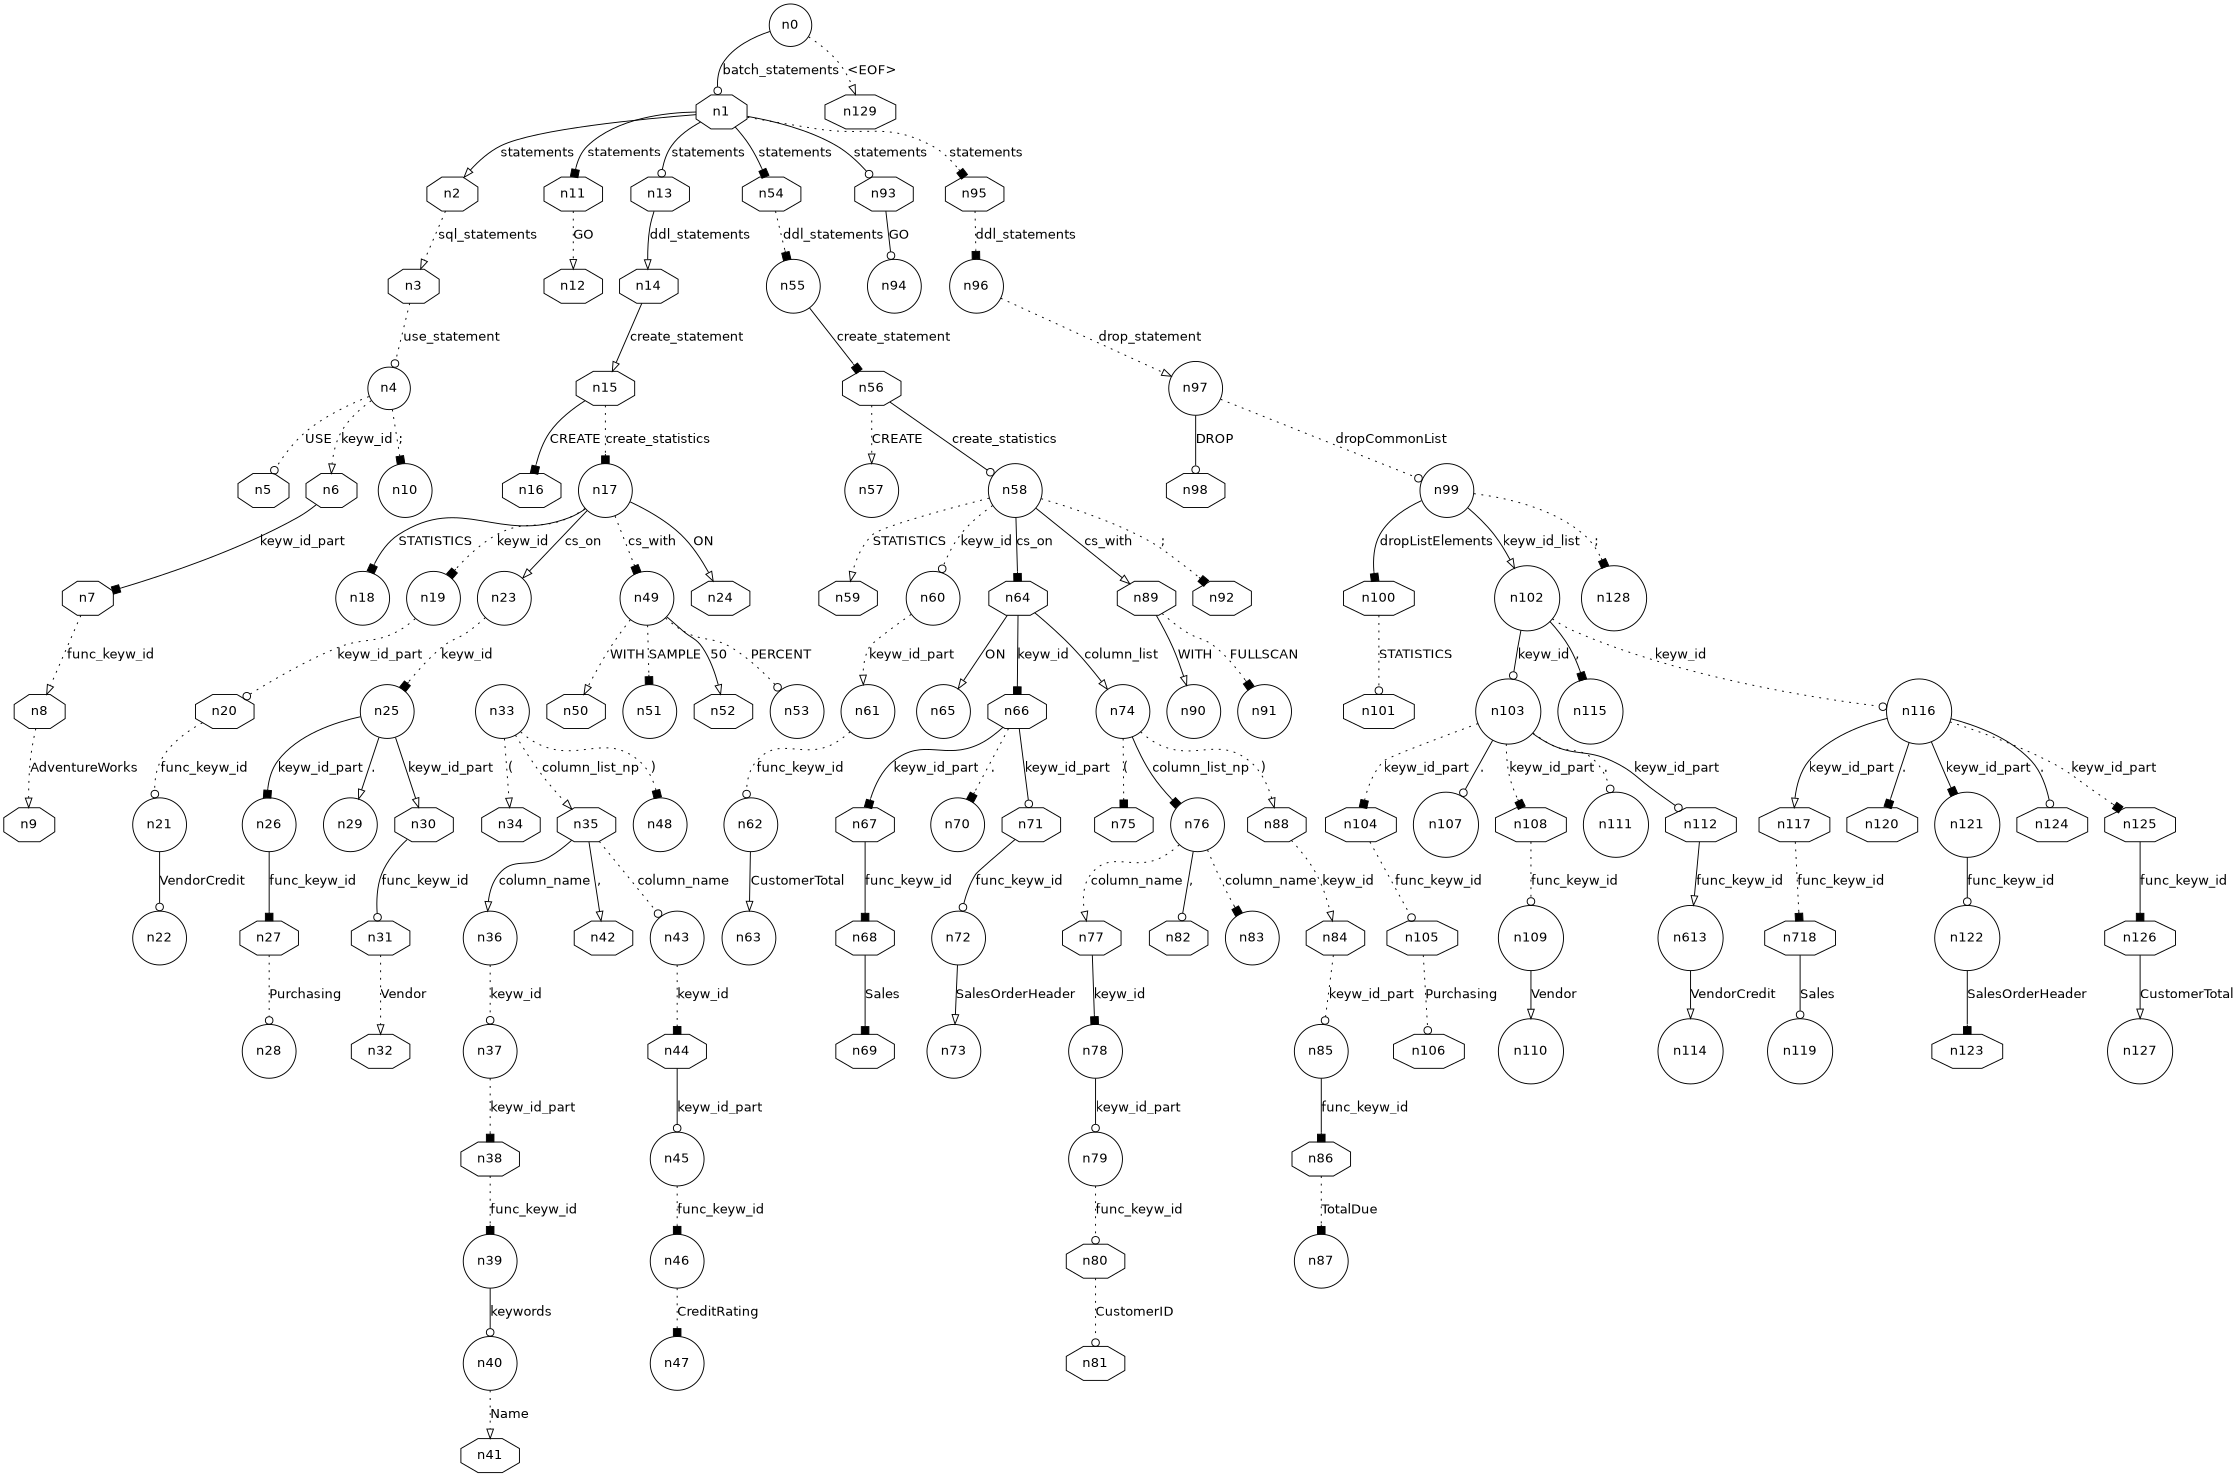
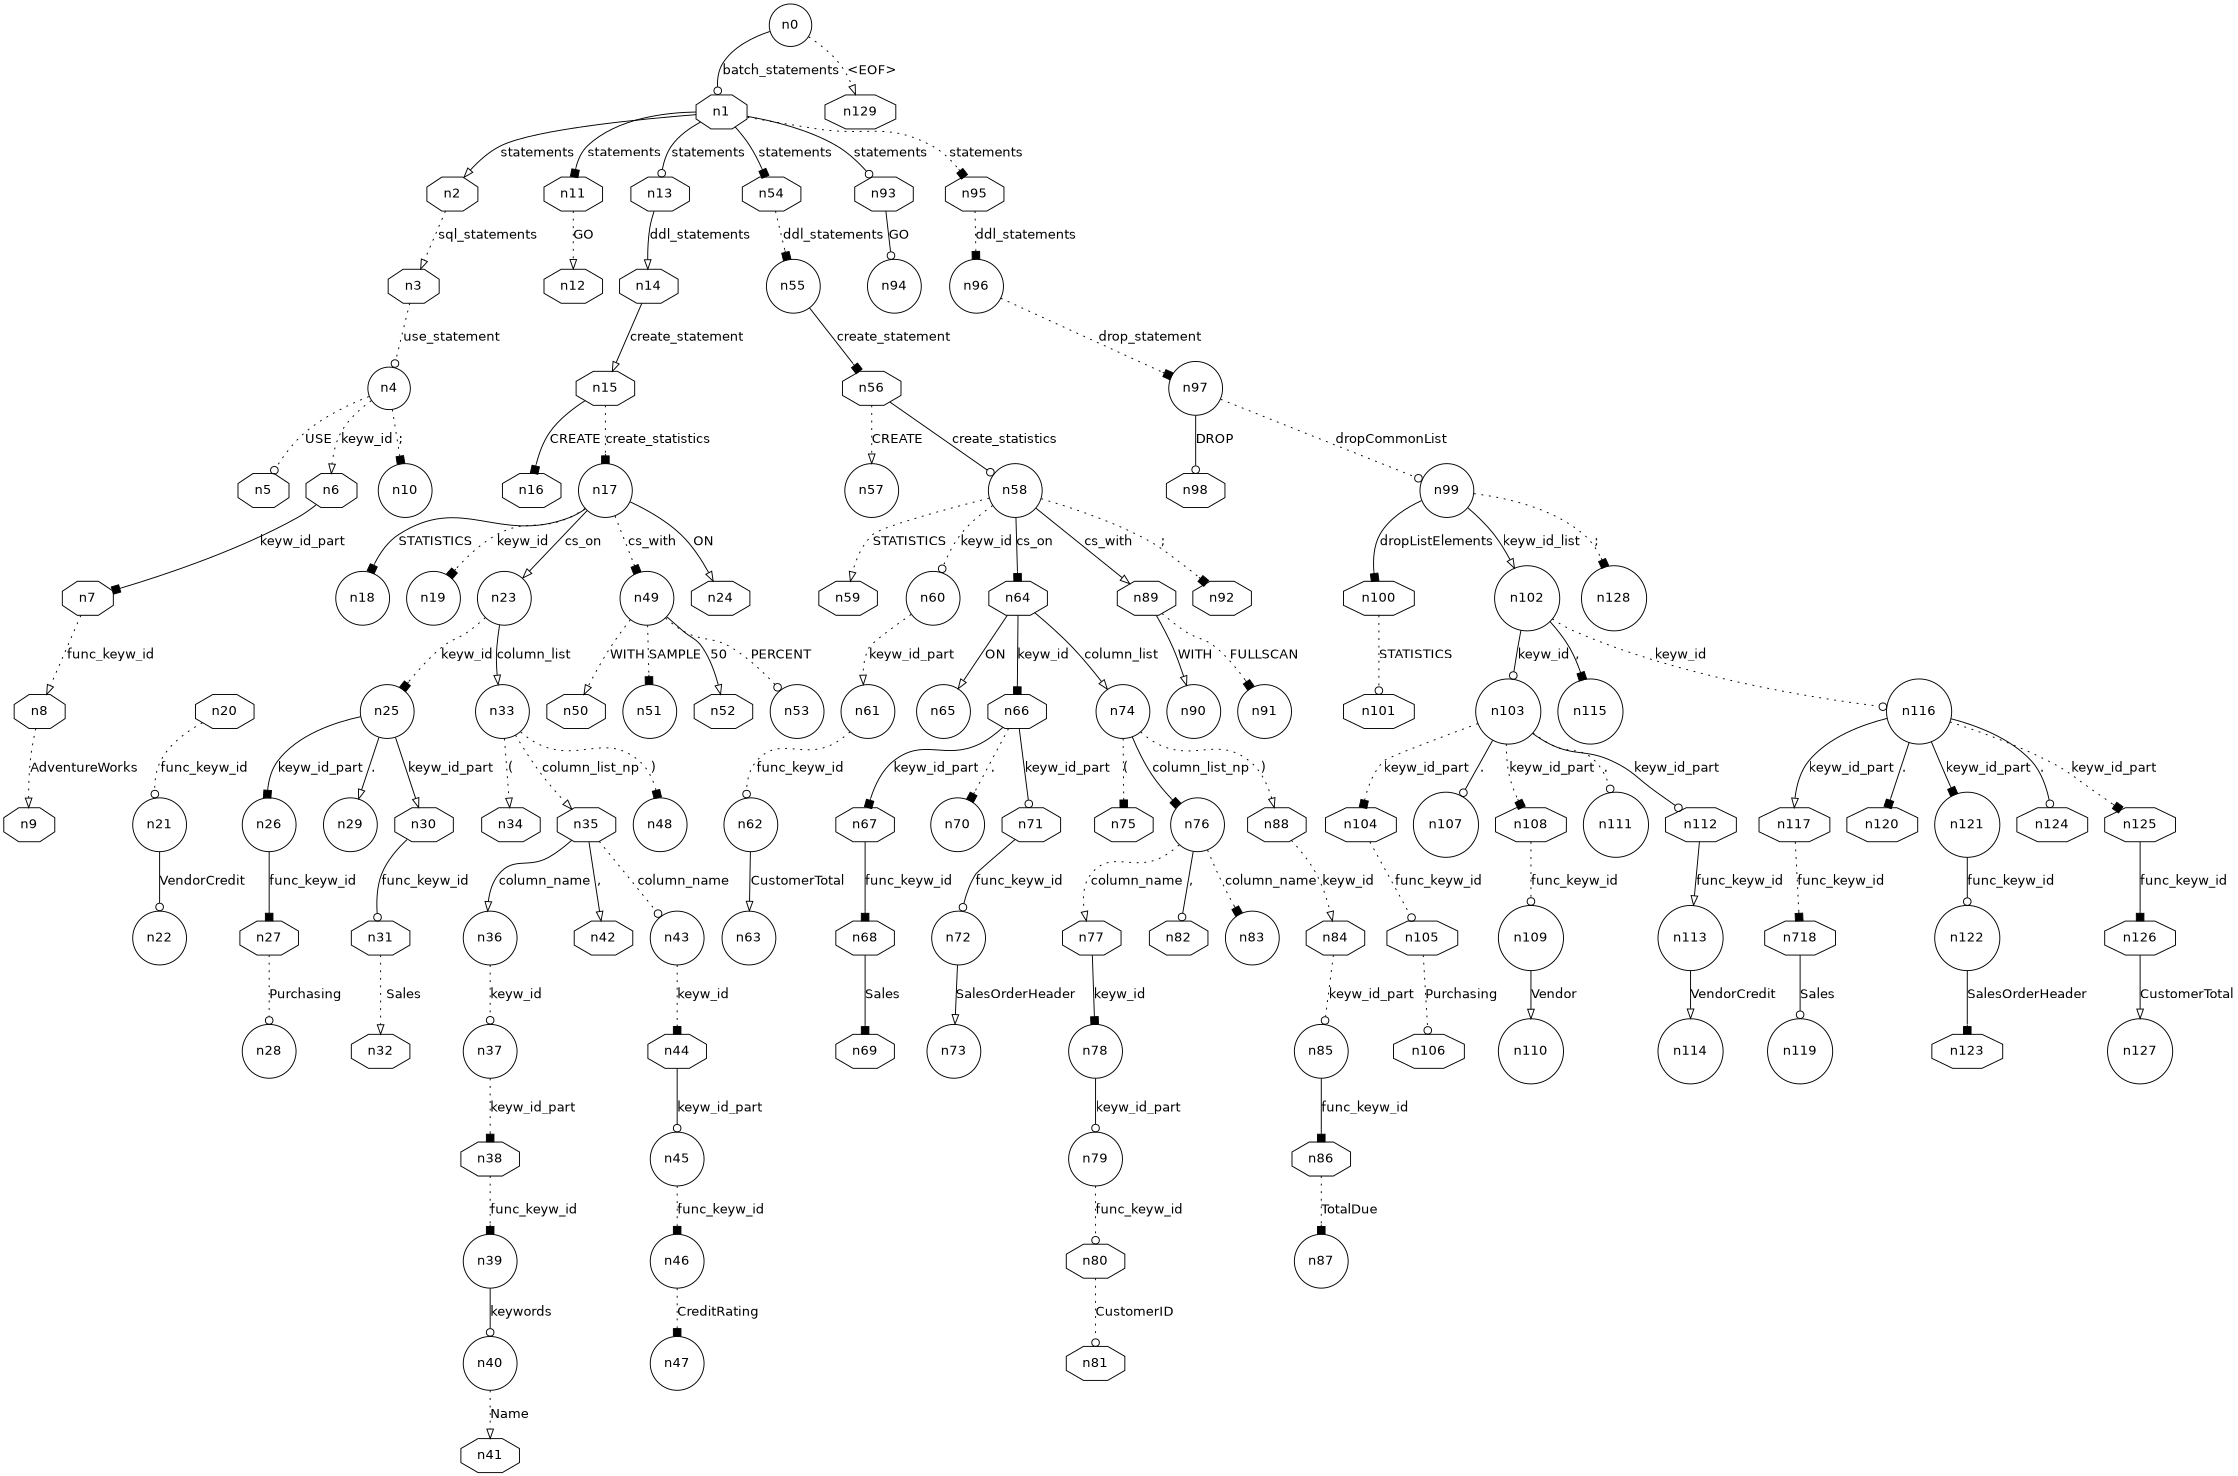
edge "n96" -> "n97": arrowhead onormal -> box
edge "n23" -> "n33": added, label "column_list"
edge "n19" -> "n20": removed, label "keyw_id_part"
node "n613": label "n613" -> "n113"
edge "n31" -> "n32": label "Vendor" -> "Sales"
